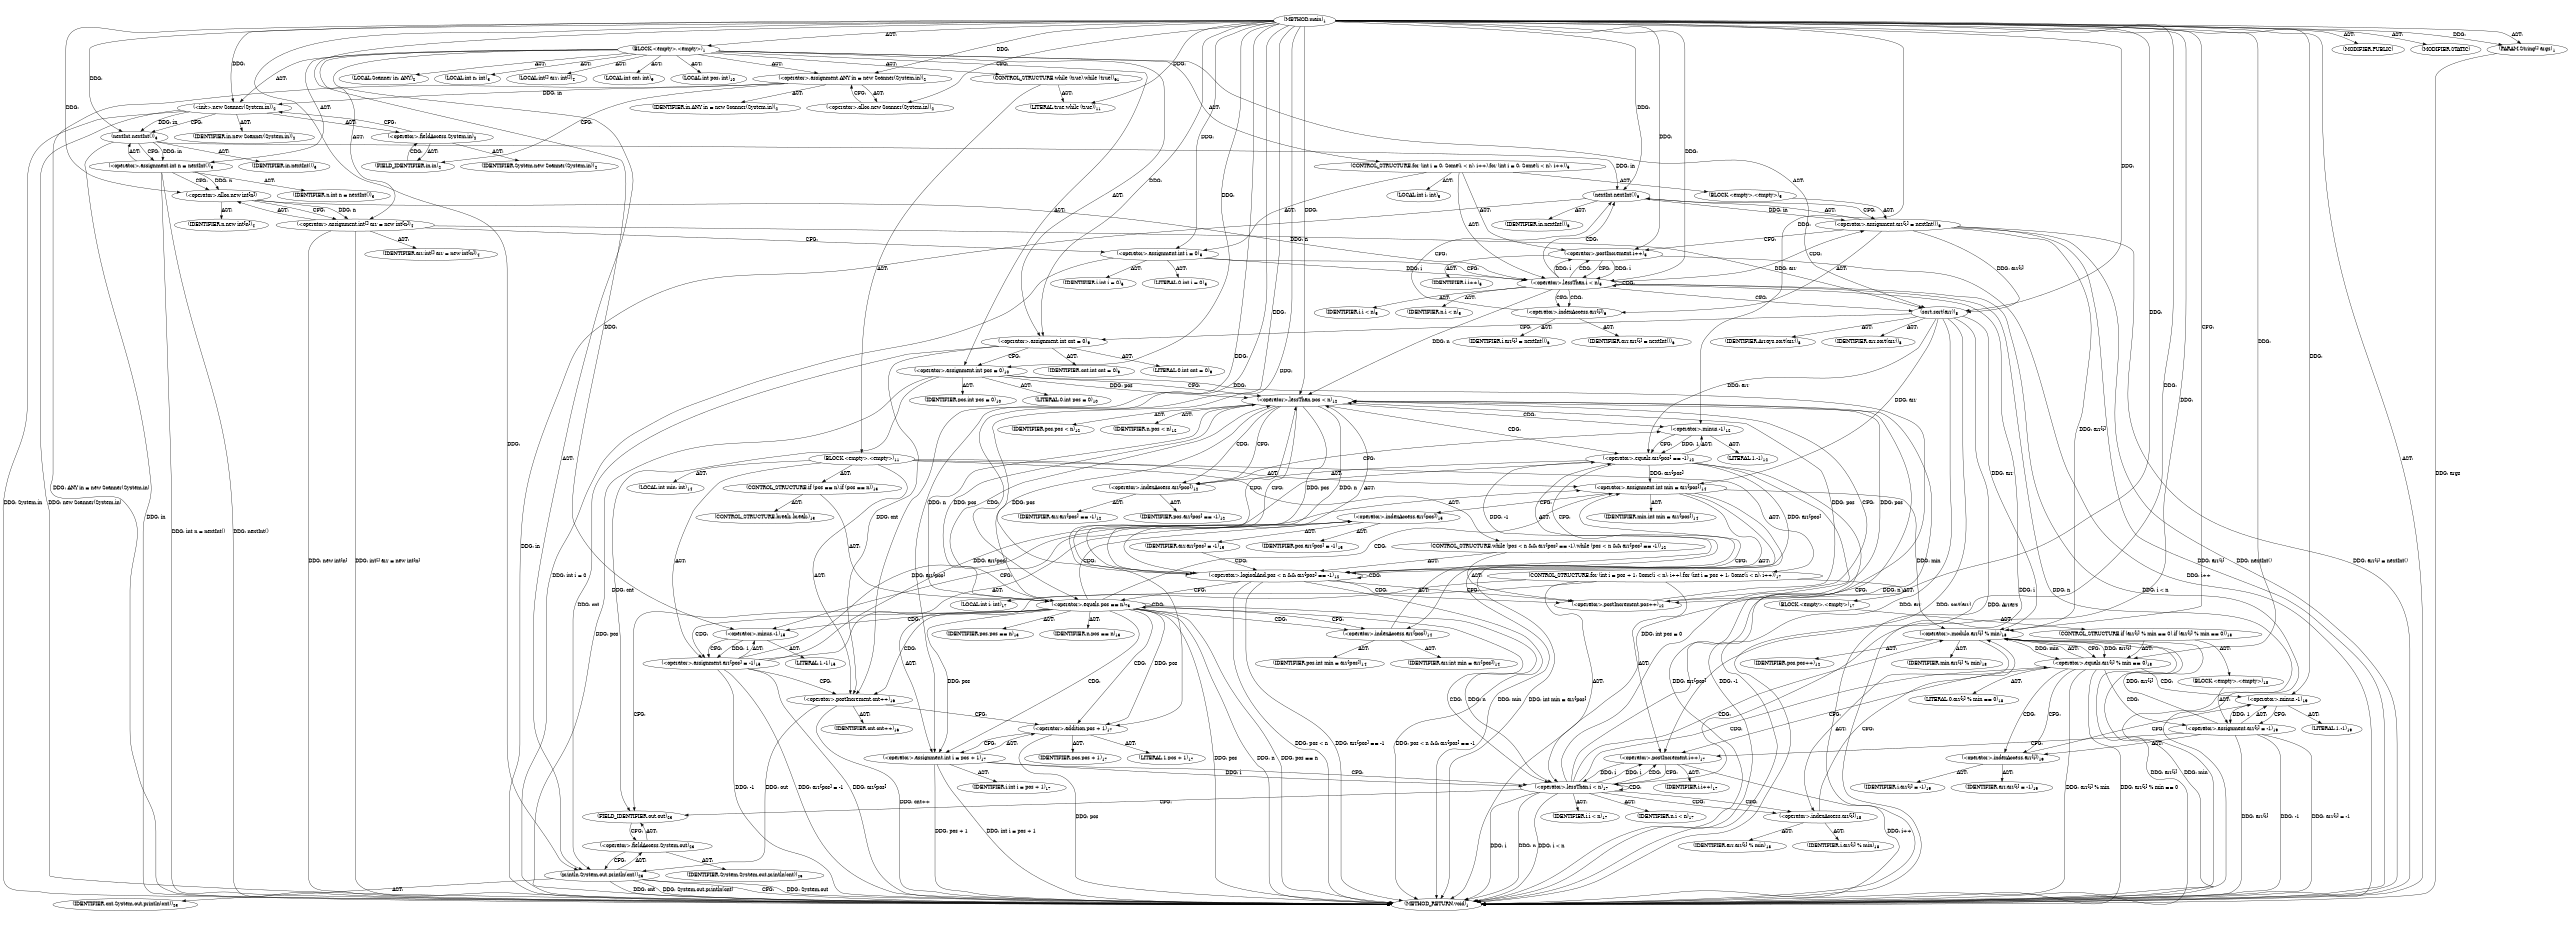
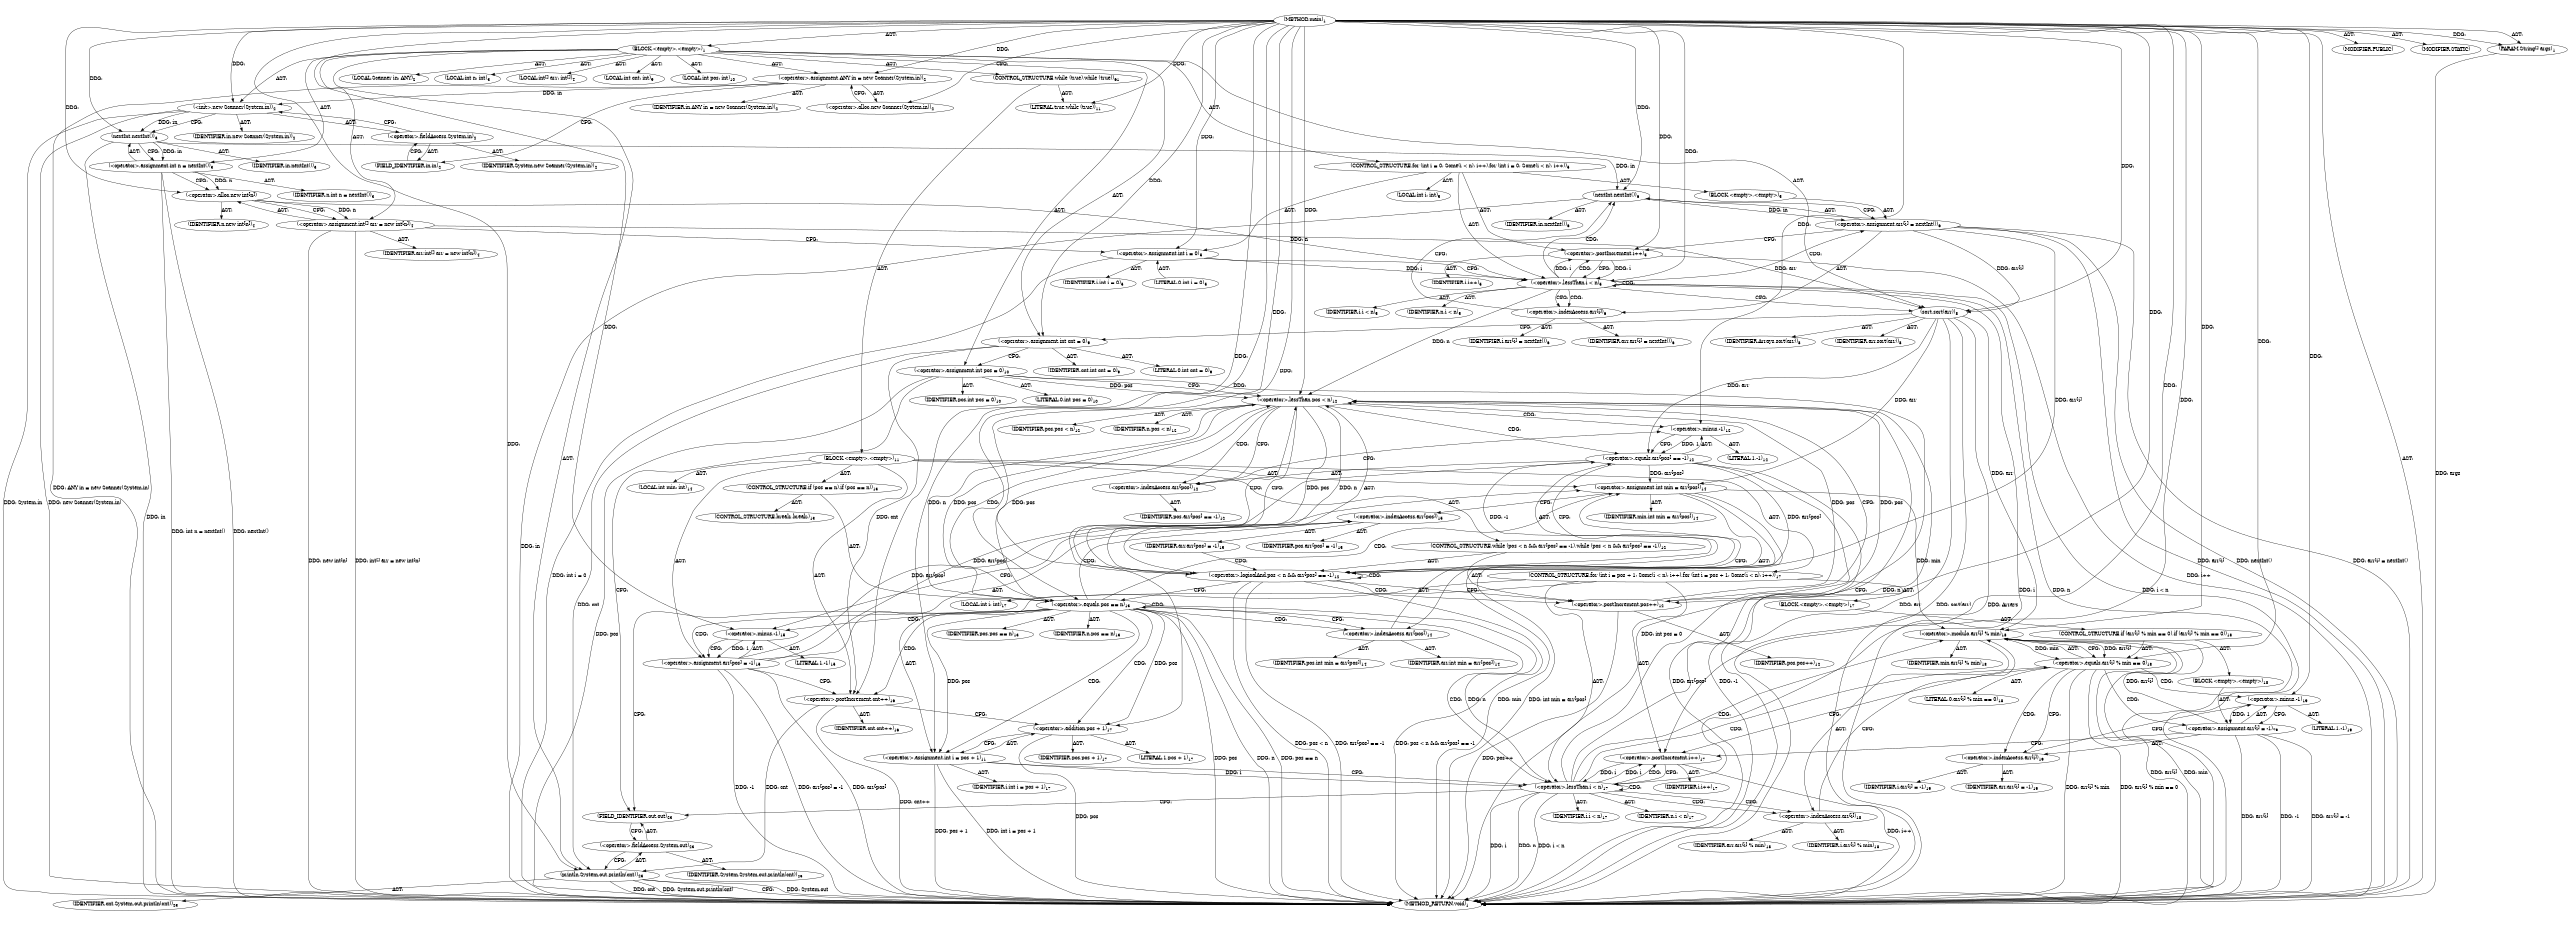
edge "(FIELD_IDENTIFIER,in,in)" -> "(<operator>.fieldAccess,System.in)": label "CDG: " -> "CFG: "
edge "(METHOD,main)" -> "(<operator>.assignment,int pos = 0)": removed, label "DDG:"
edge "(<operator>.assignment,int i = 0)" -> "(LITERAL,0,int i = 0)": reversed
edge "(METHOD,main)" -> "(<operator>.modulo,arr[i] % min)": label "CFG: " -> "DDG: "
edge "(<operator>.assignment,arr[i] = nextInt())" -> "(<operator>.modulo,arr[i] % min)": now "(<operator>.assignment,arr[i] = nextInt())" -> "(<operator>.logicalAnd,pos < n && arr[pos] == -1)"
node "(IDENTIFIER,arr,arr[pos] == -1)": removed
edge "(<operator>.assignment,int pos = 0)" -> "(FIELD_IDENTIFIER,out,out)": label "DDG: cnt" -> "CFG: "
node "(<operator>.equals,pos == n)": text "73" -> "13"
edge "(<operator>.modulo,arr[i] % min)" -> "(IDENTIFIER,pos,pos++)": now "(<operator>.postIncrement,pos++)" -> "(IDENTIFIER,pos,pos++)"
node "(<operator>.assignment,arr[i] = -1)": text "19" -> "79"
edge "(<operator>.postIncrement,pos++)" -> "(METHOD_RETURN,void)": added, label "DDG: pos++"
node "(<operator>.assignment,int i = pos + 1)": text "17" -> "11"
edge "(<operator>.postIncrement,cnt++)" -> "(println,System.out.println(cnt))": label "DDG: out" -> "DDG: cnt"
